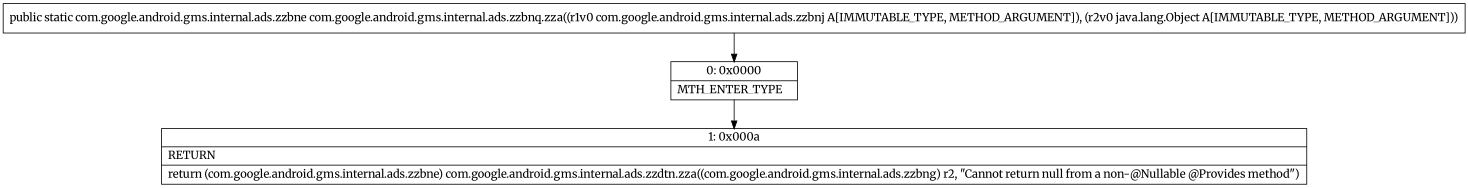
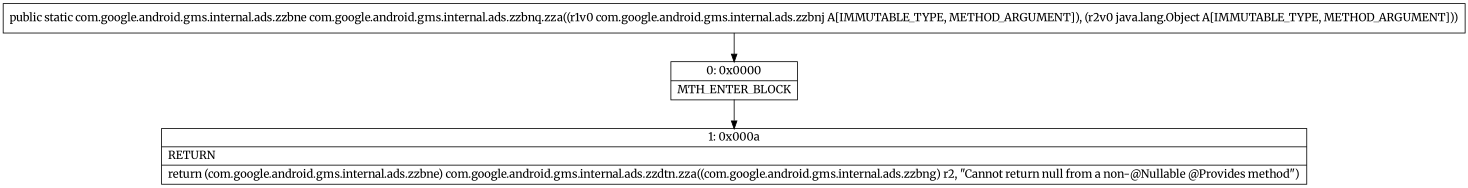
node "0: 0x0000": text "MTH_ENTER_TYPE" -> "MTH_ENTER_BLOCK"
